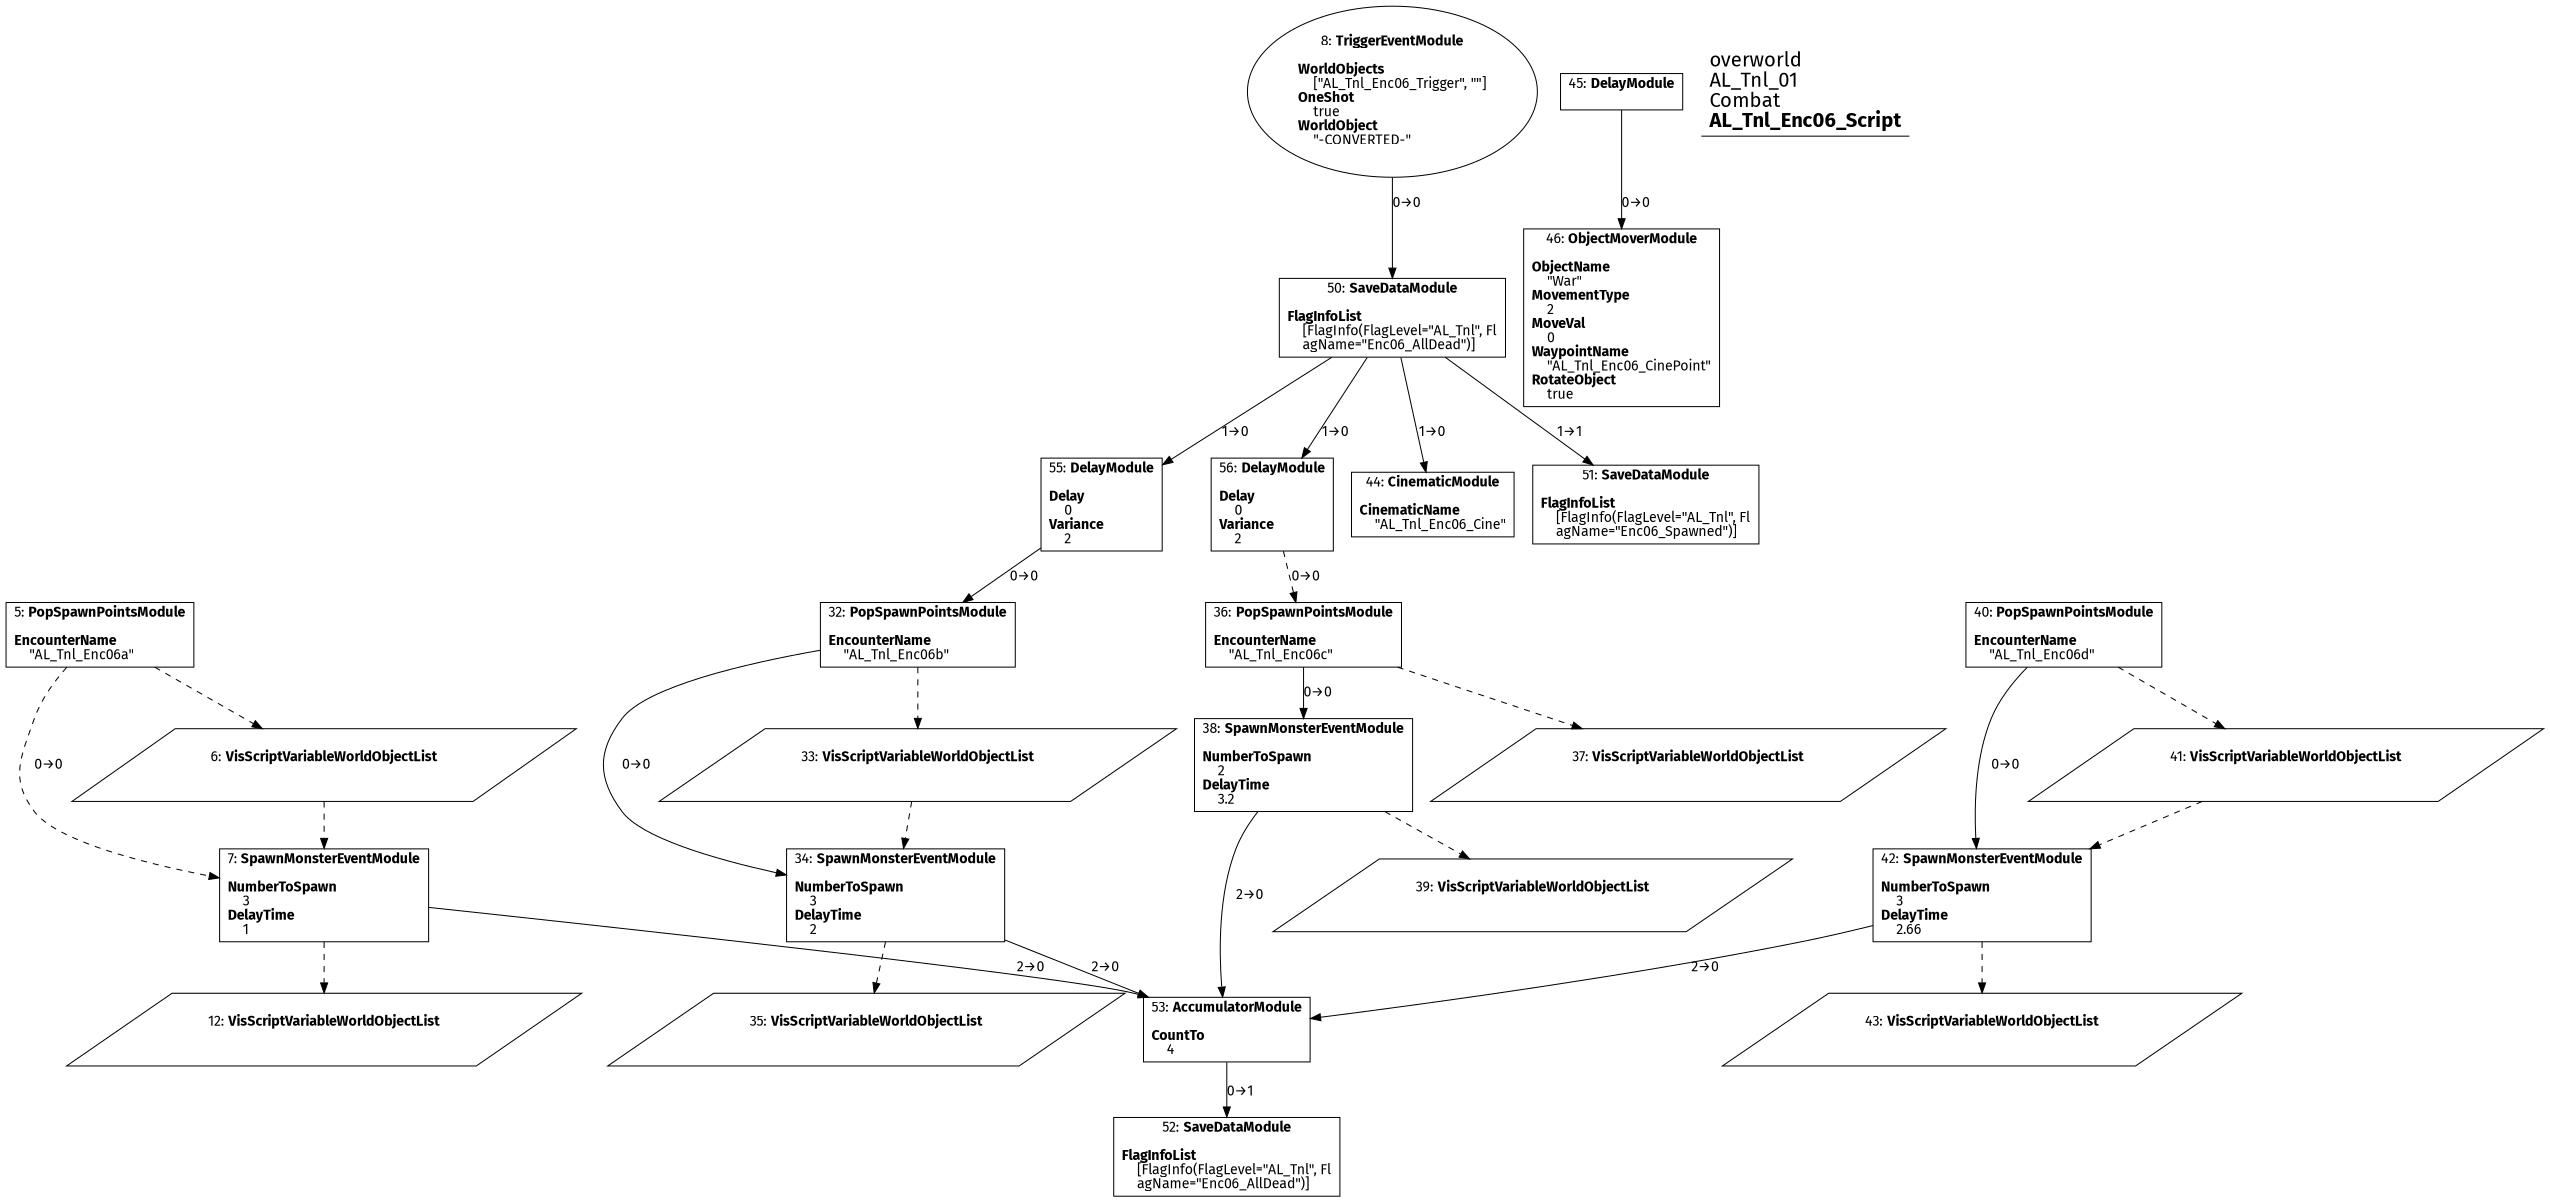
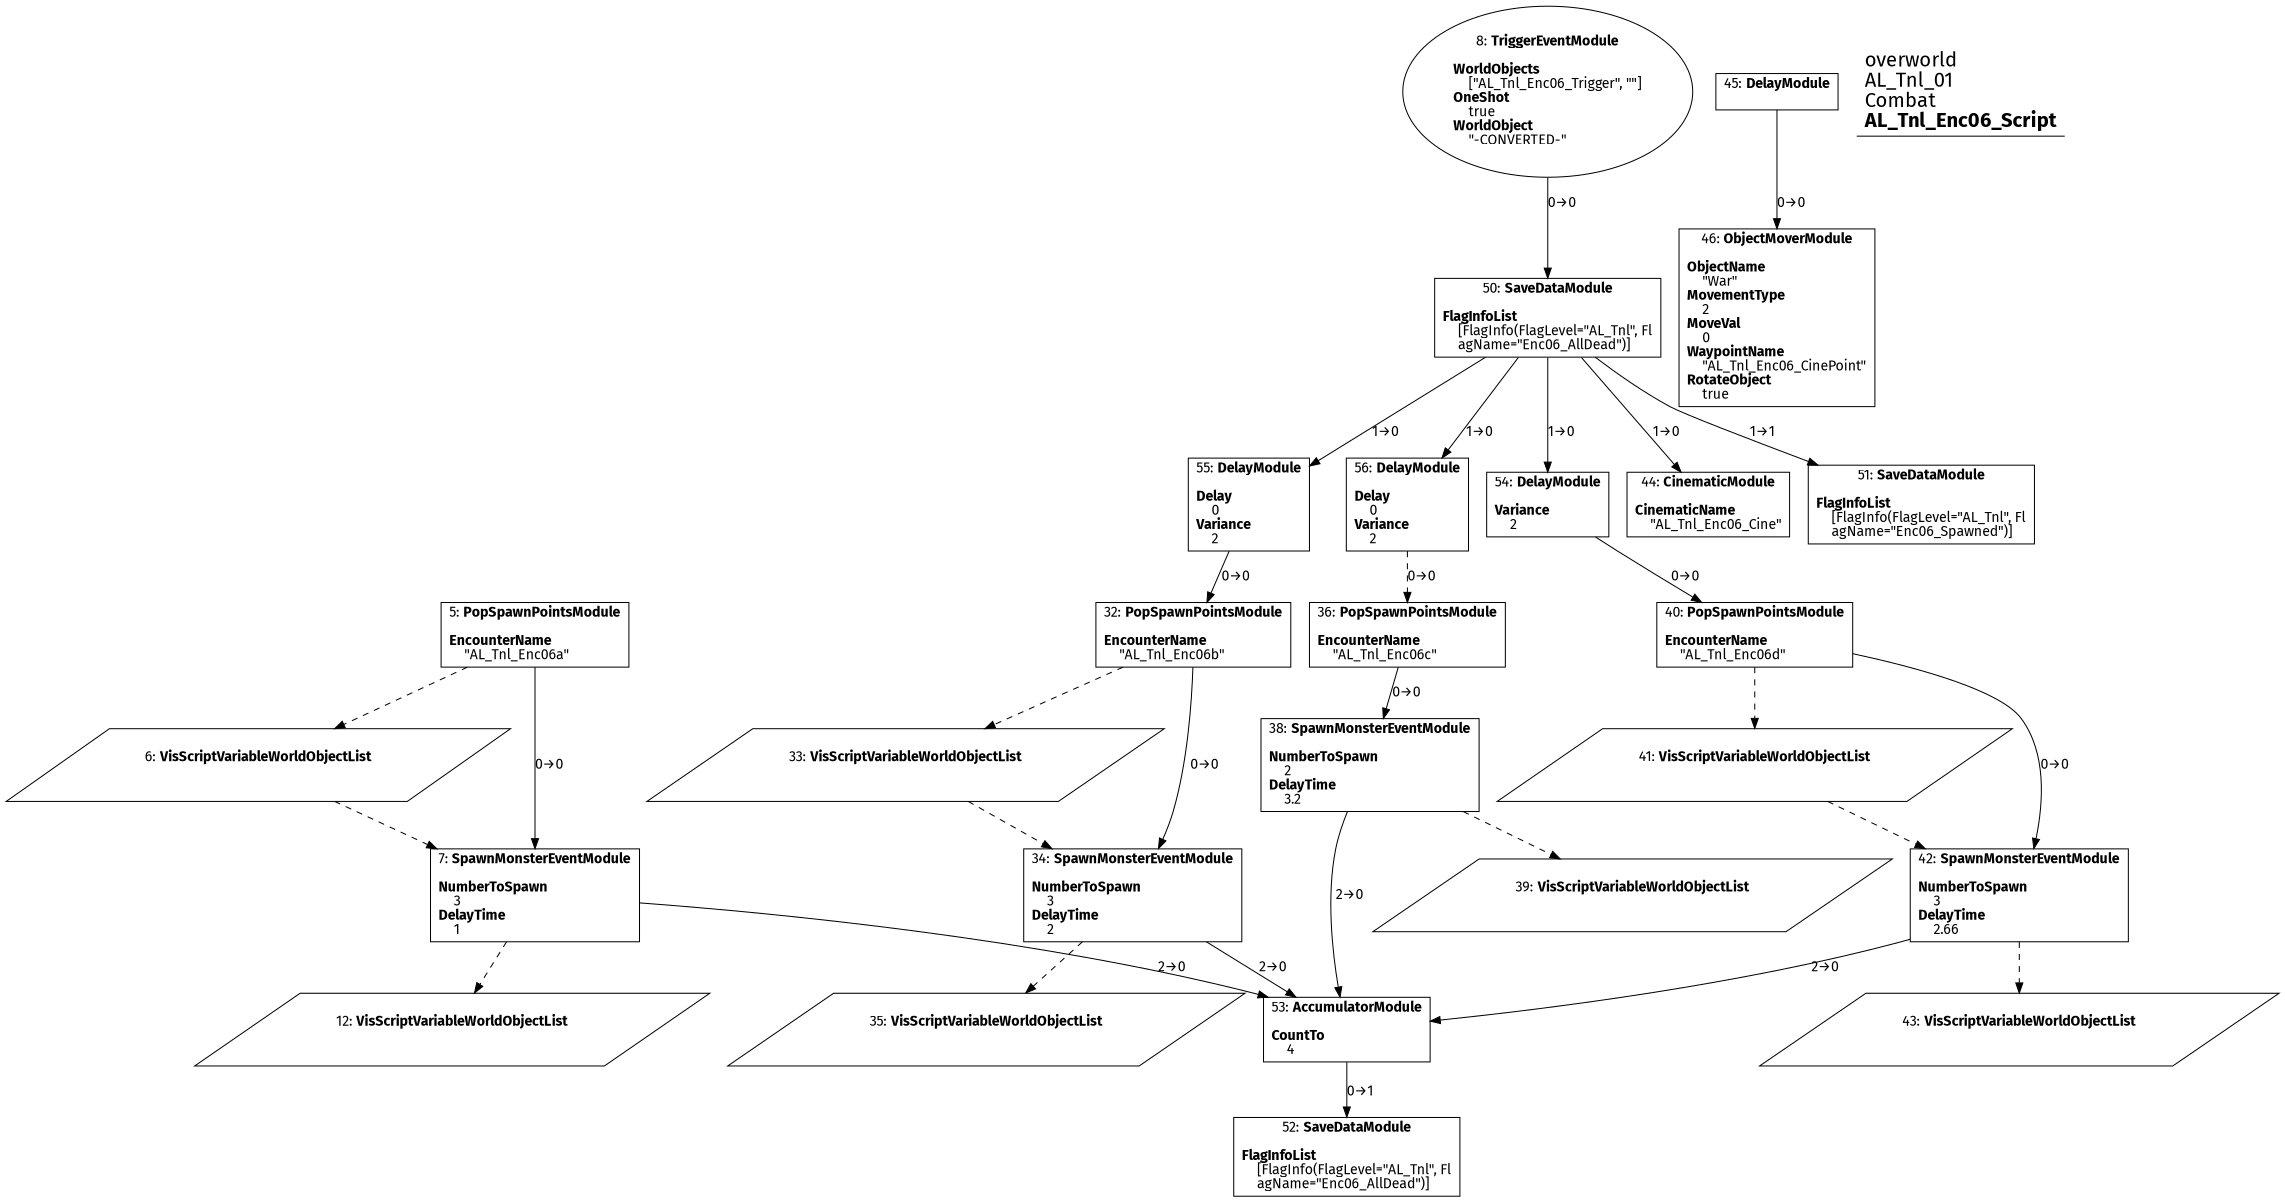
node "54:": added
node "37:": removed
edge "5:" -> "7:": style dashed -> solid
